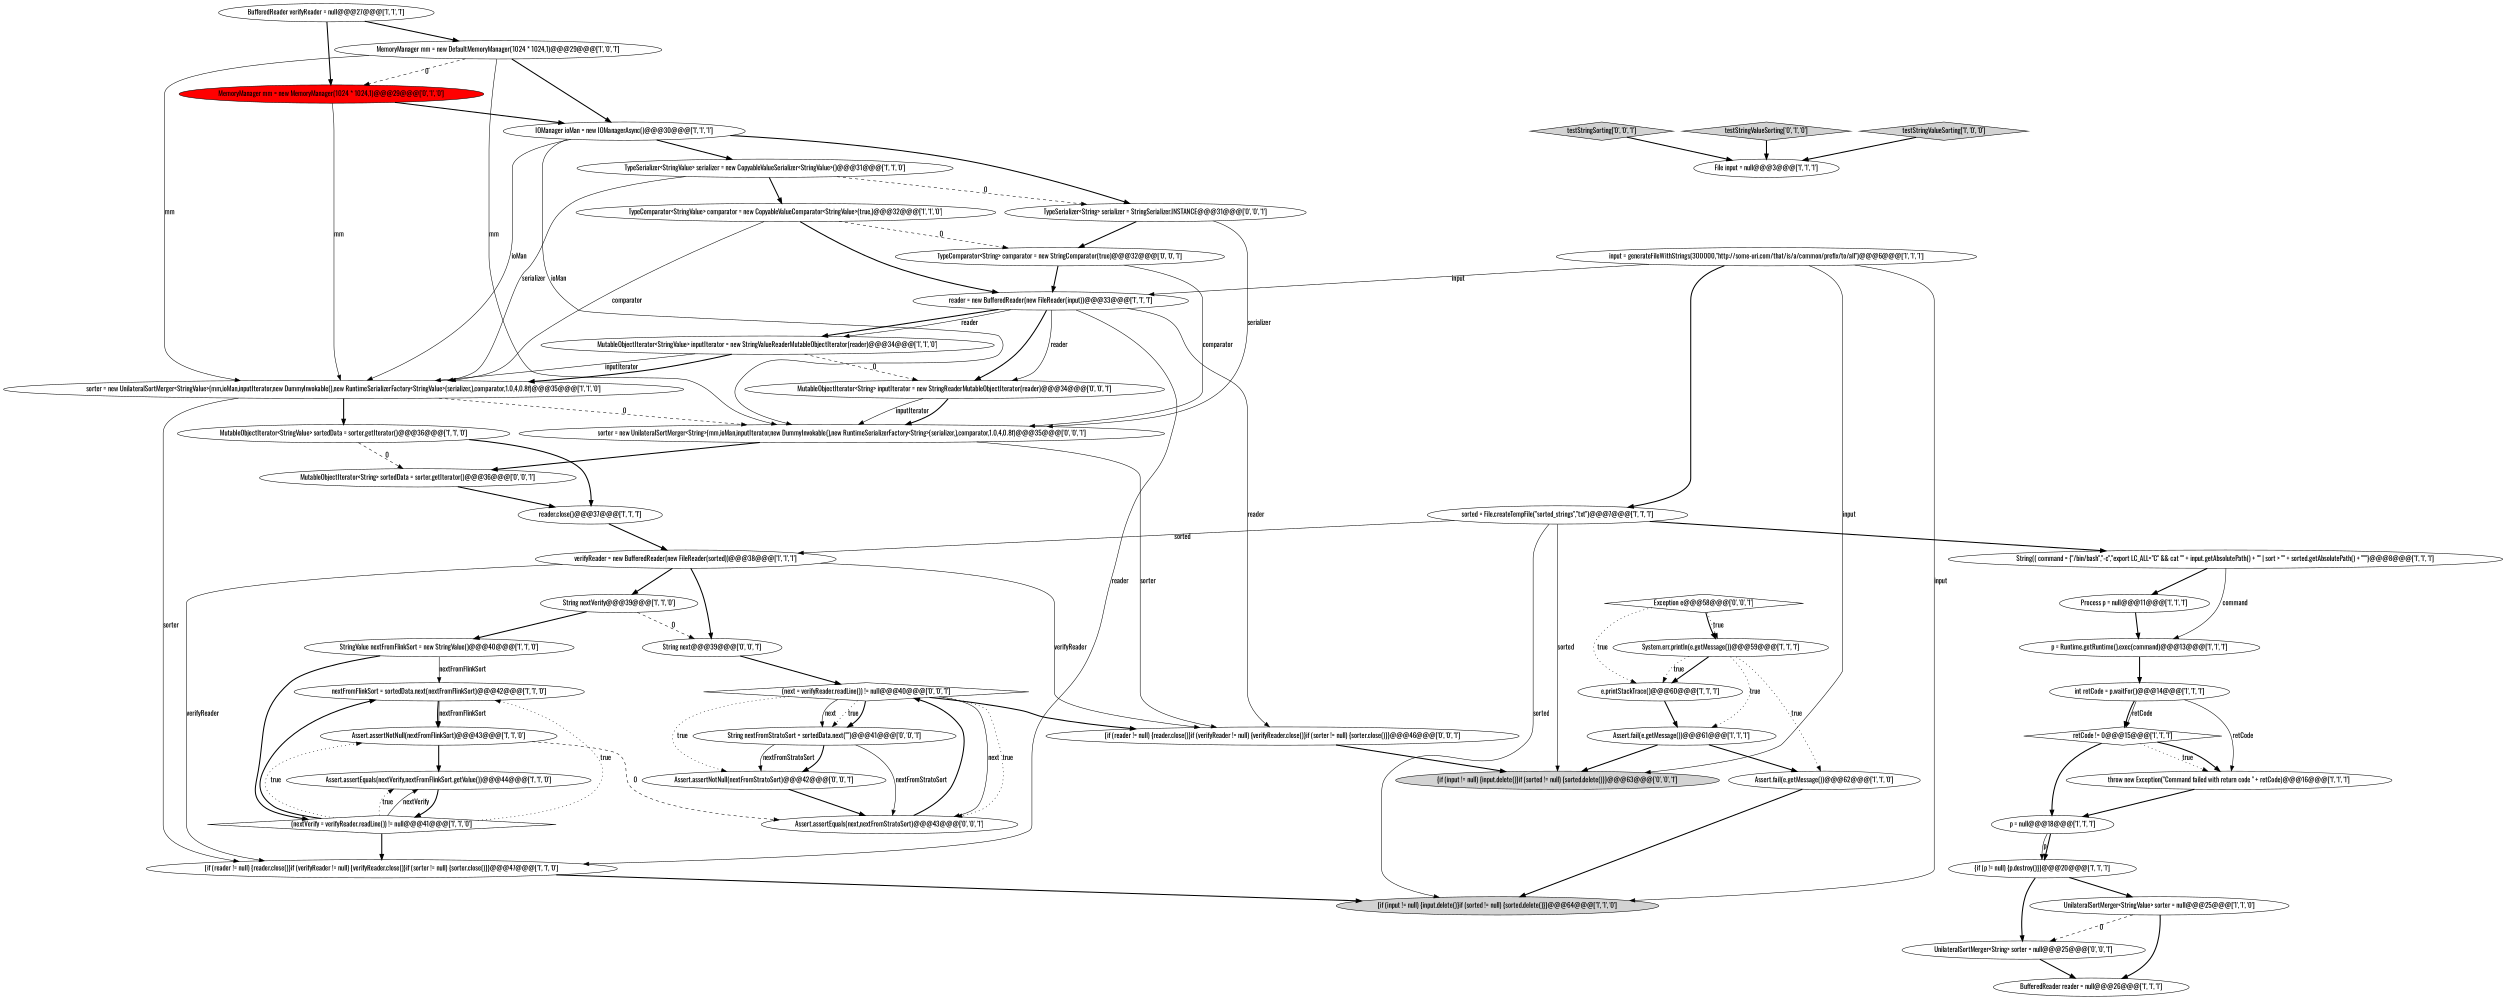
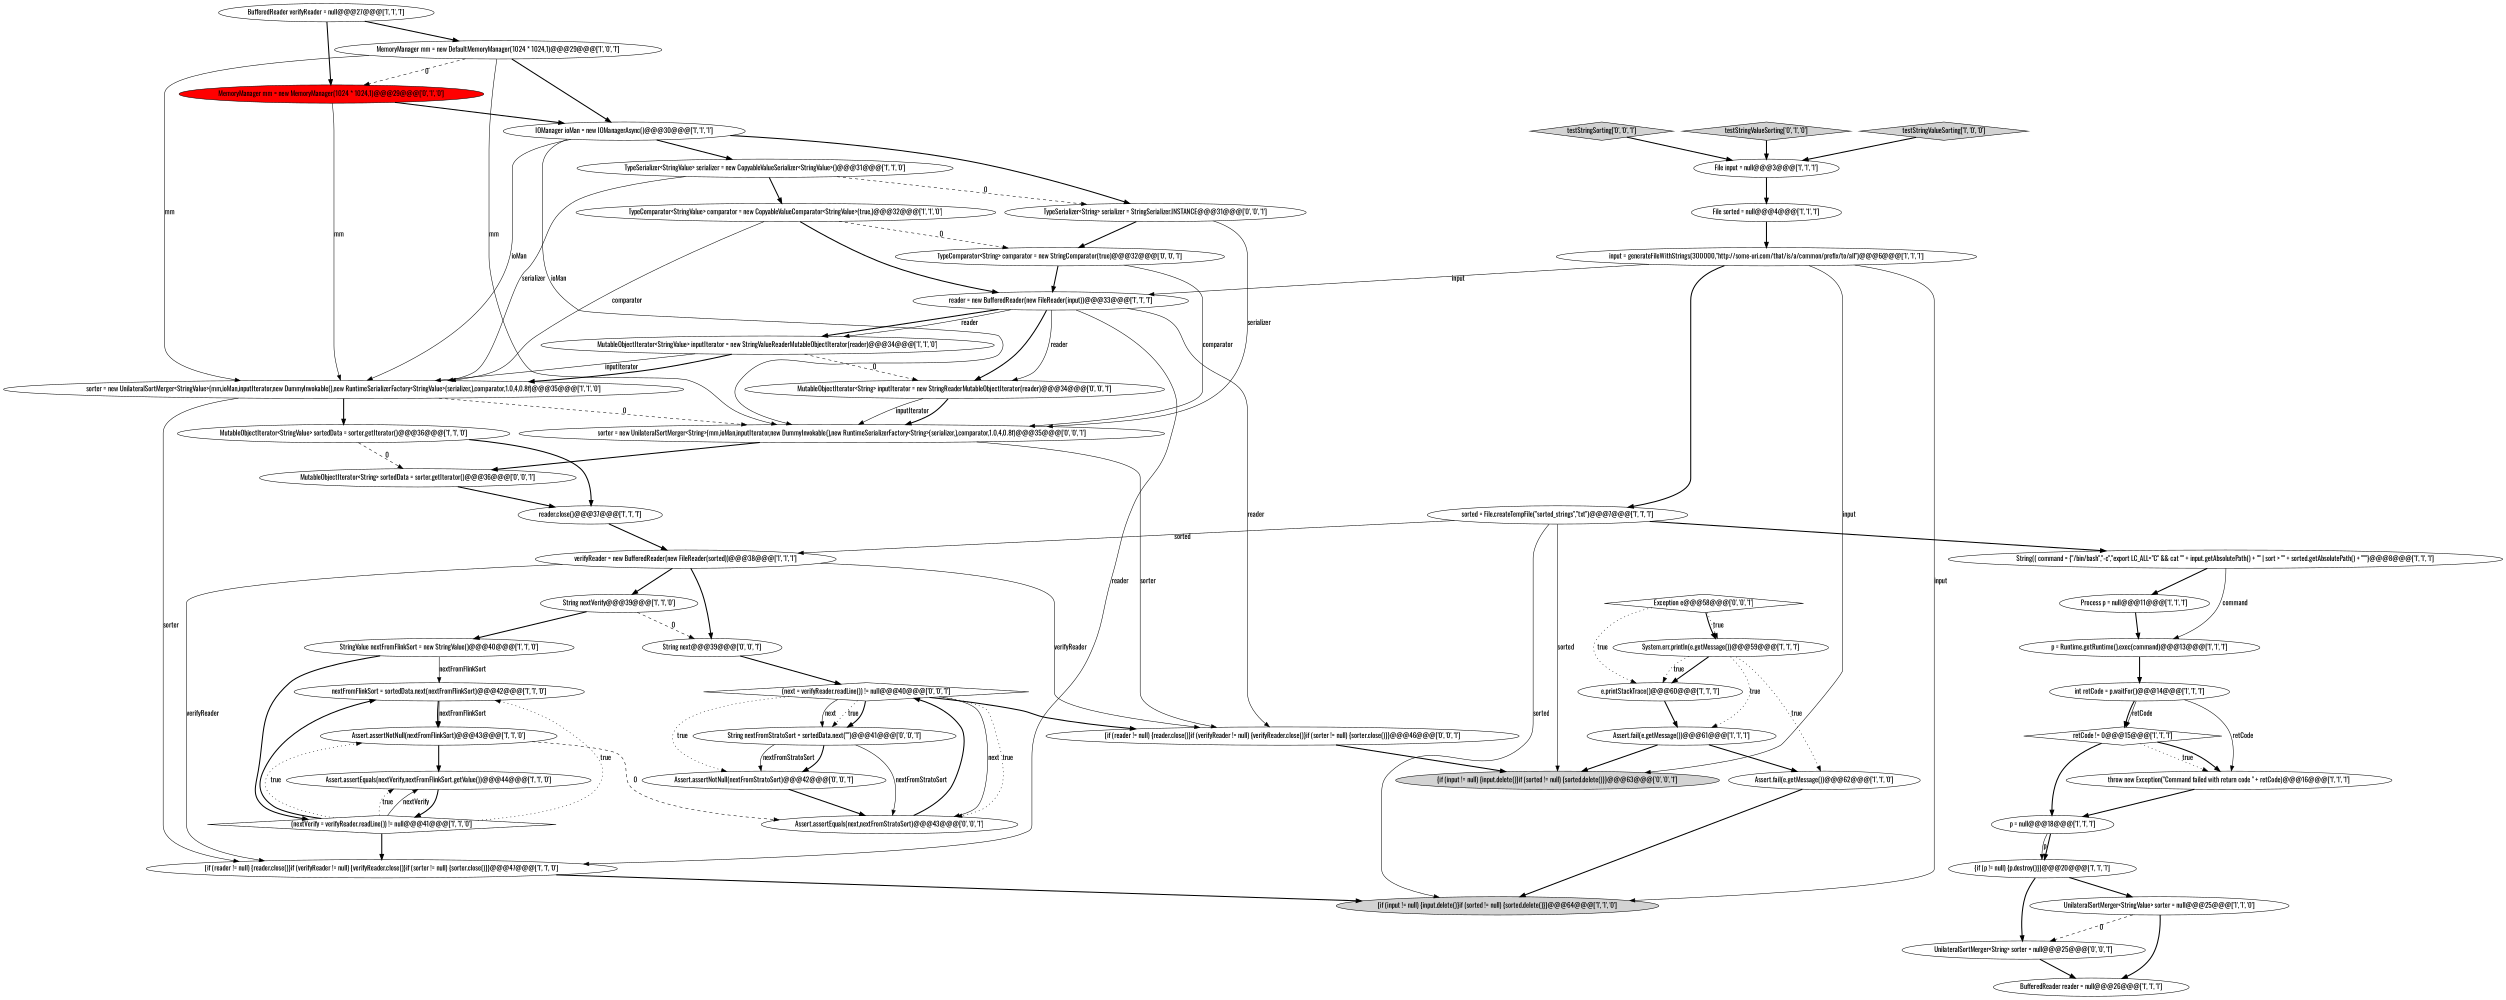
node "File sorted = null@@@4@@@['1', '1', '1']": added
